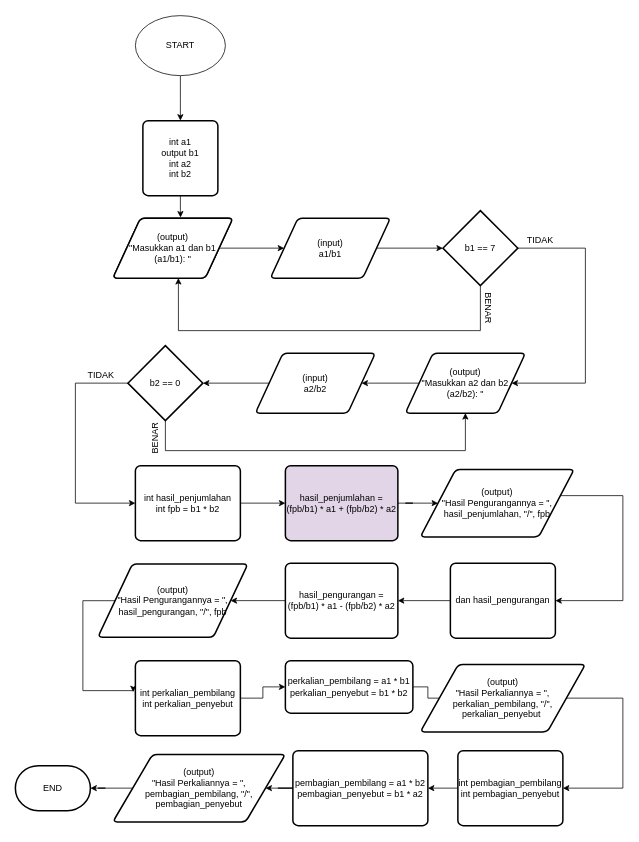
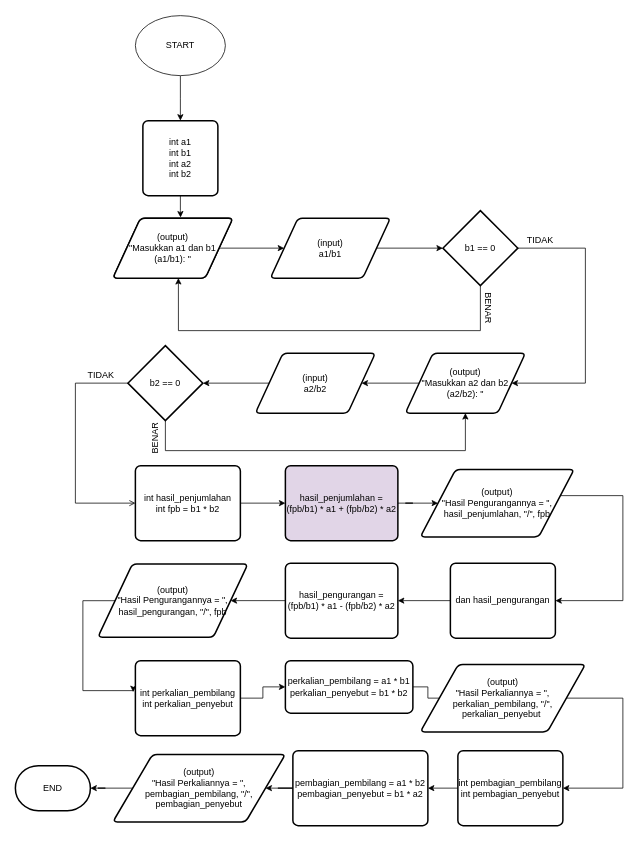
node "int a1 output b1 int a2 int b2": label "int a1 output b1 int a2 int b2" -> "int a1 int b1 int a2 int b2"
node "b1 == 7": label "b1 == 7" -> "b1 == 0"
edge "b2 == 0" -> "int hasil_penjumlahan int fpb = b1 * b2": arrowhead classic -> open
